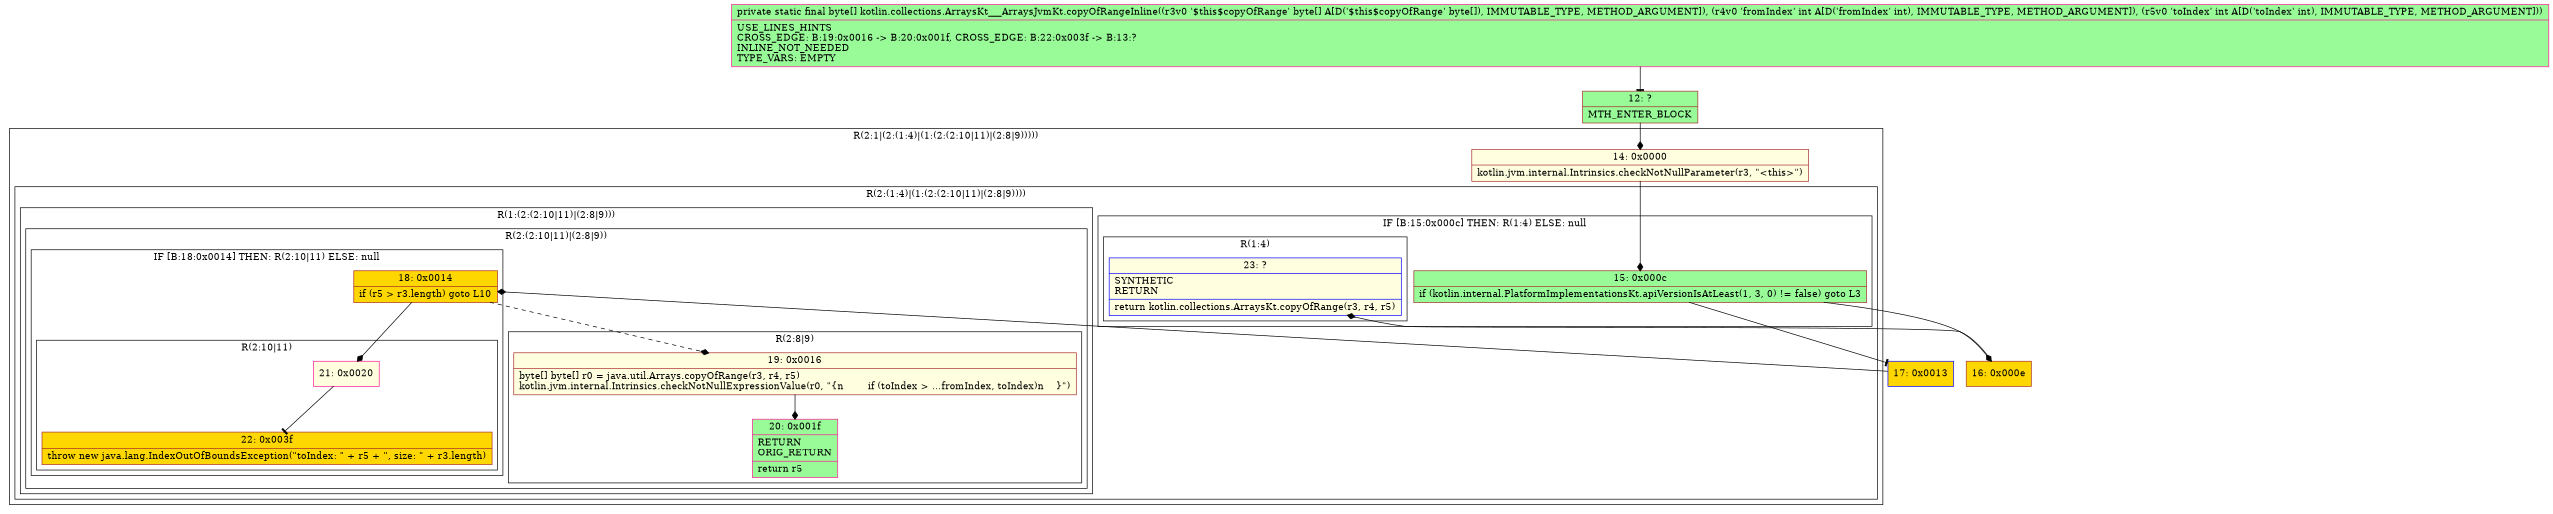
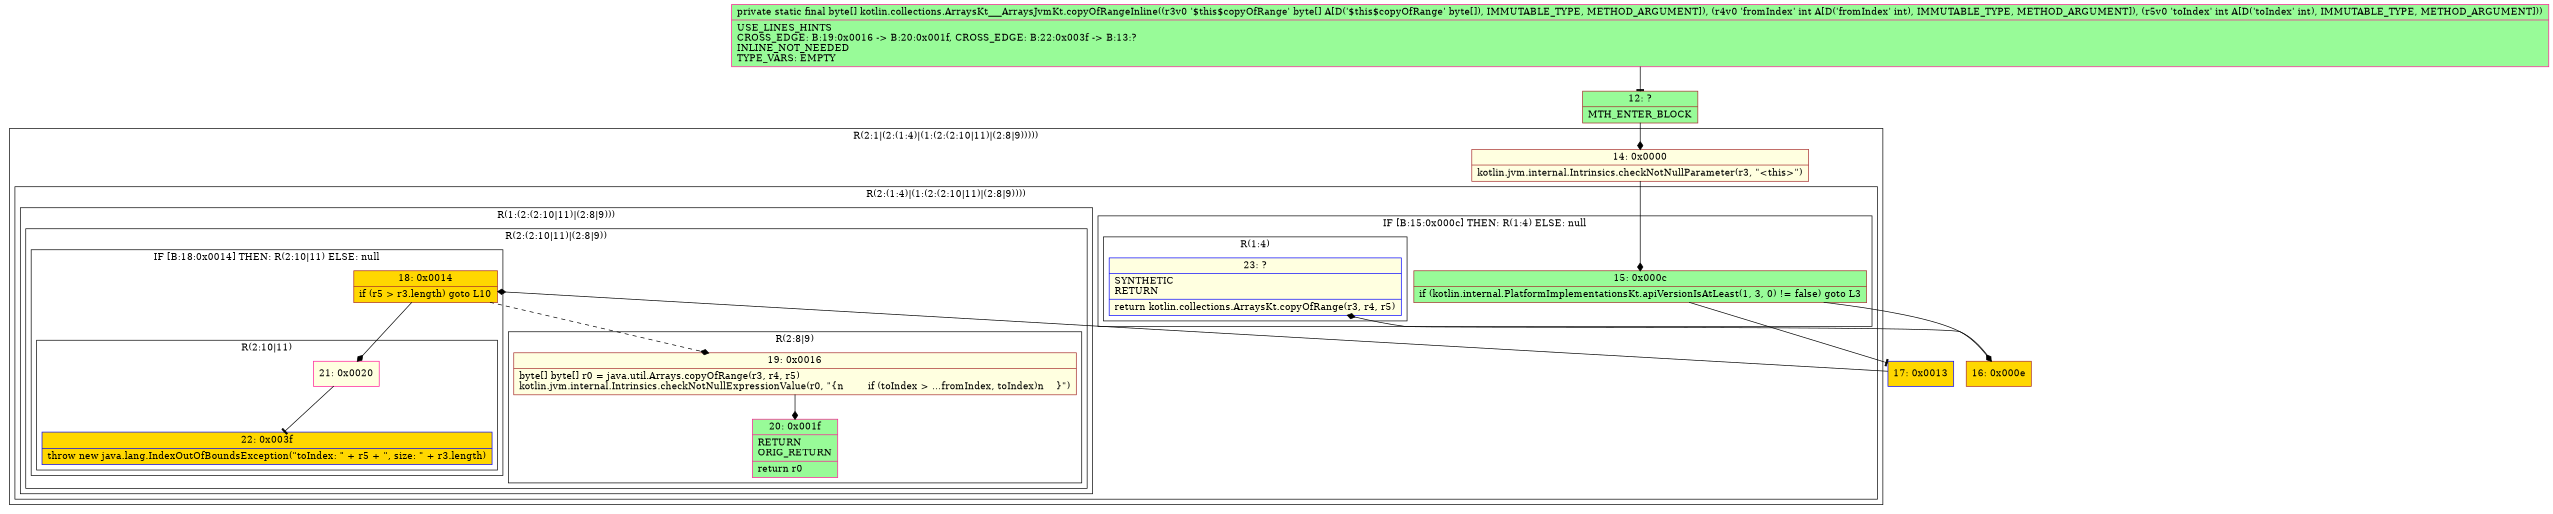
node "22: 0x003f": color brown -> blue
node "20: 0x001f": text "return r5" -> "return r0"
